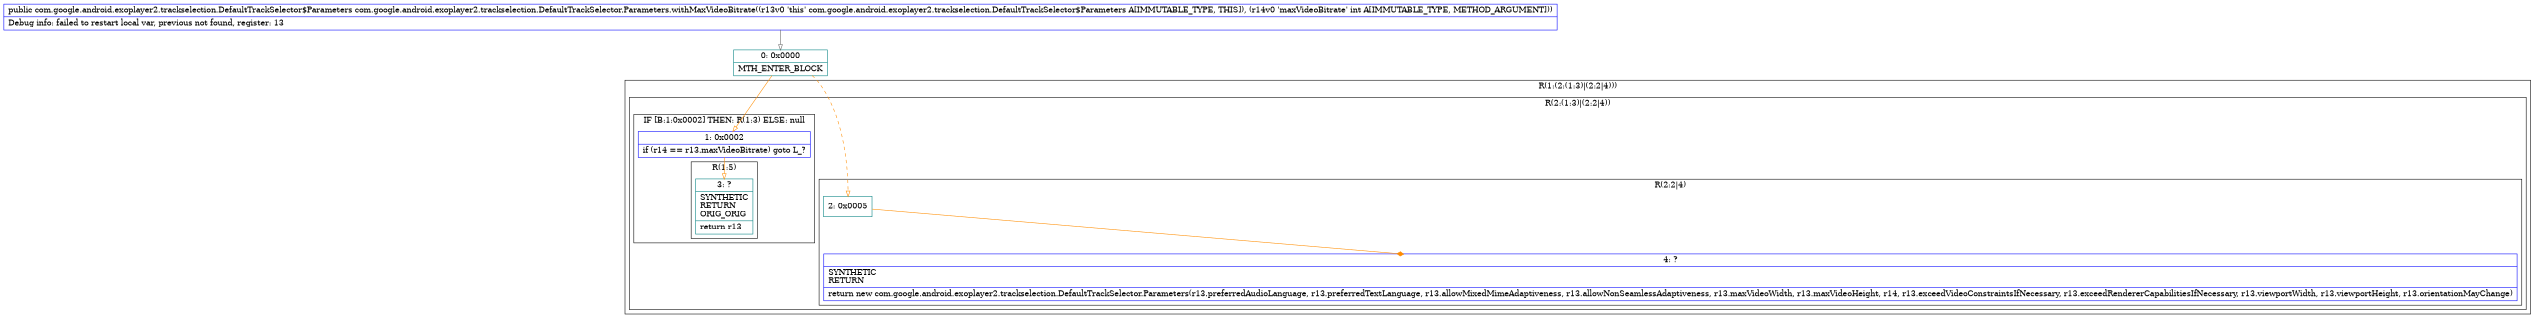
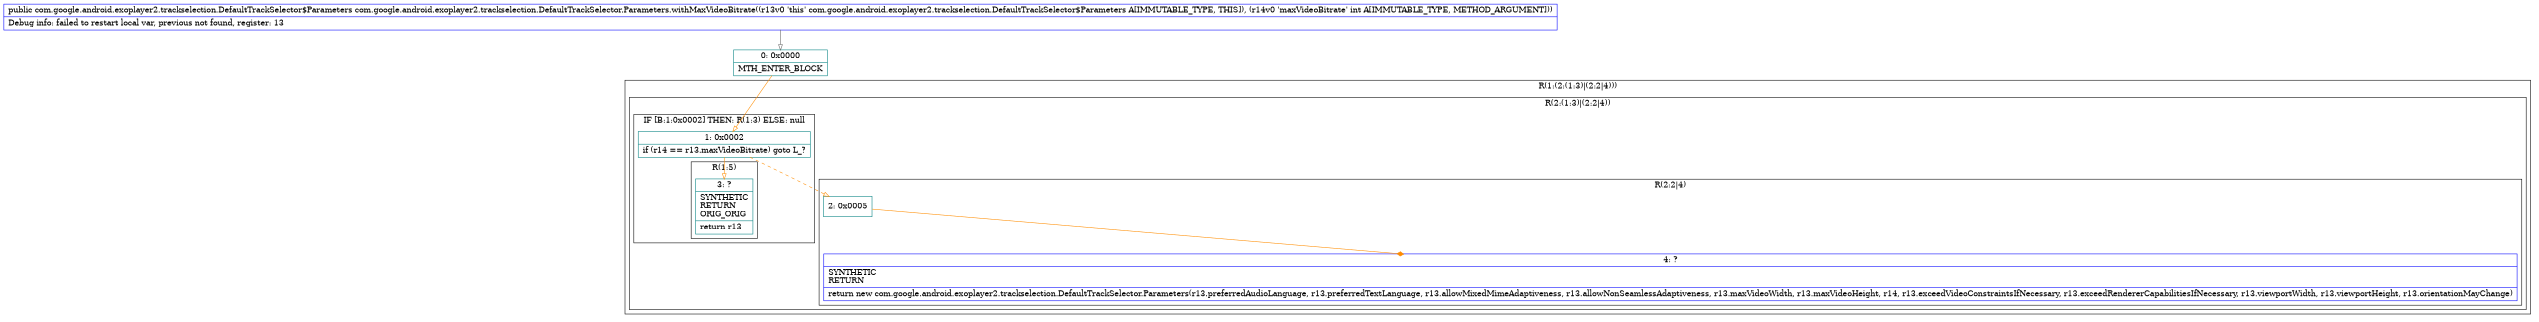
edge "0: 0x0000" -> "2: 0x0005": now "1: 0x0002" -> "2: 0x0005"
node "1: 0x0002": color blue -> teal
